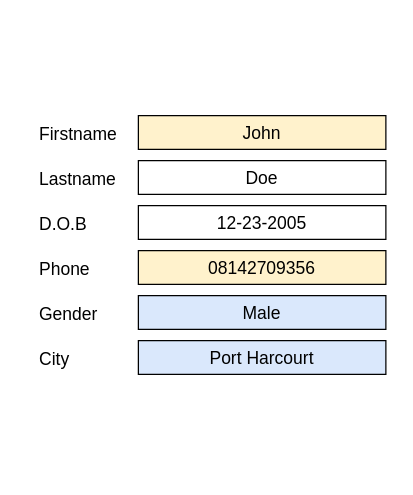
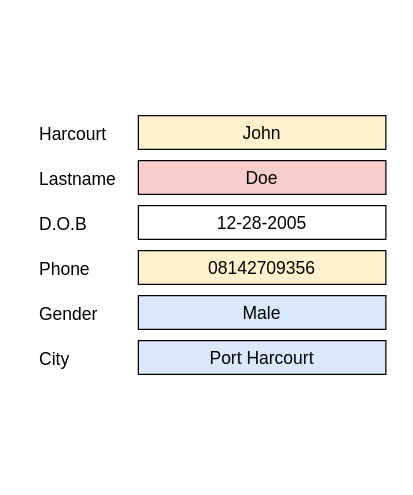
node "Firstname": label "Firstname" -> "Harcourt"
node "Doe": fillcolor #ffffff -> #f8cecc
node "12-23-2005": label "12-23-2005" -> "12-28-2005"
